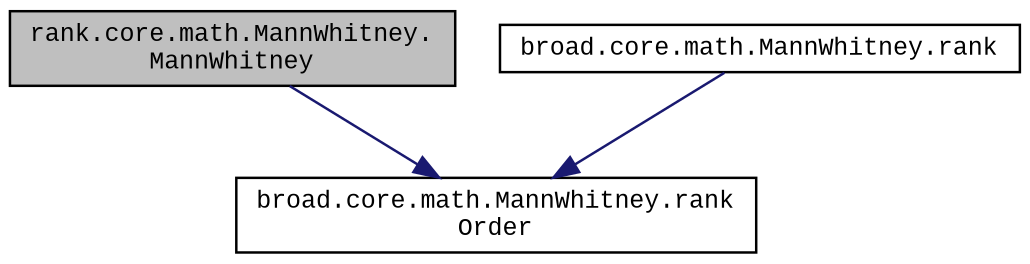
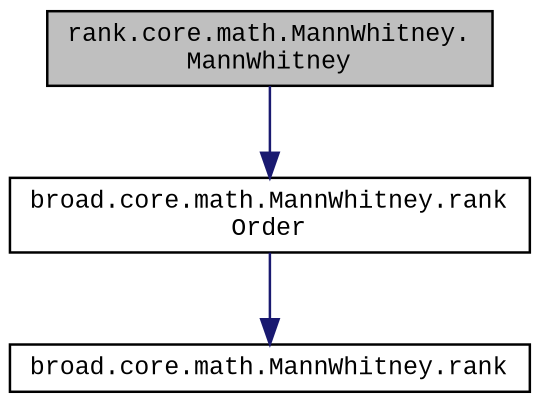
edge "broad.core.math.MannWhitney.rank" -> "broad.core.math.MannWhitney.rank Order": reversed
